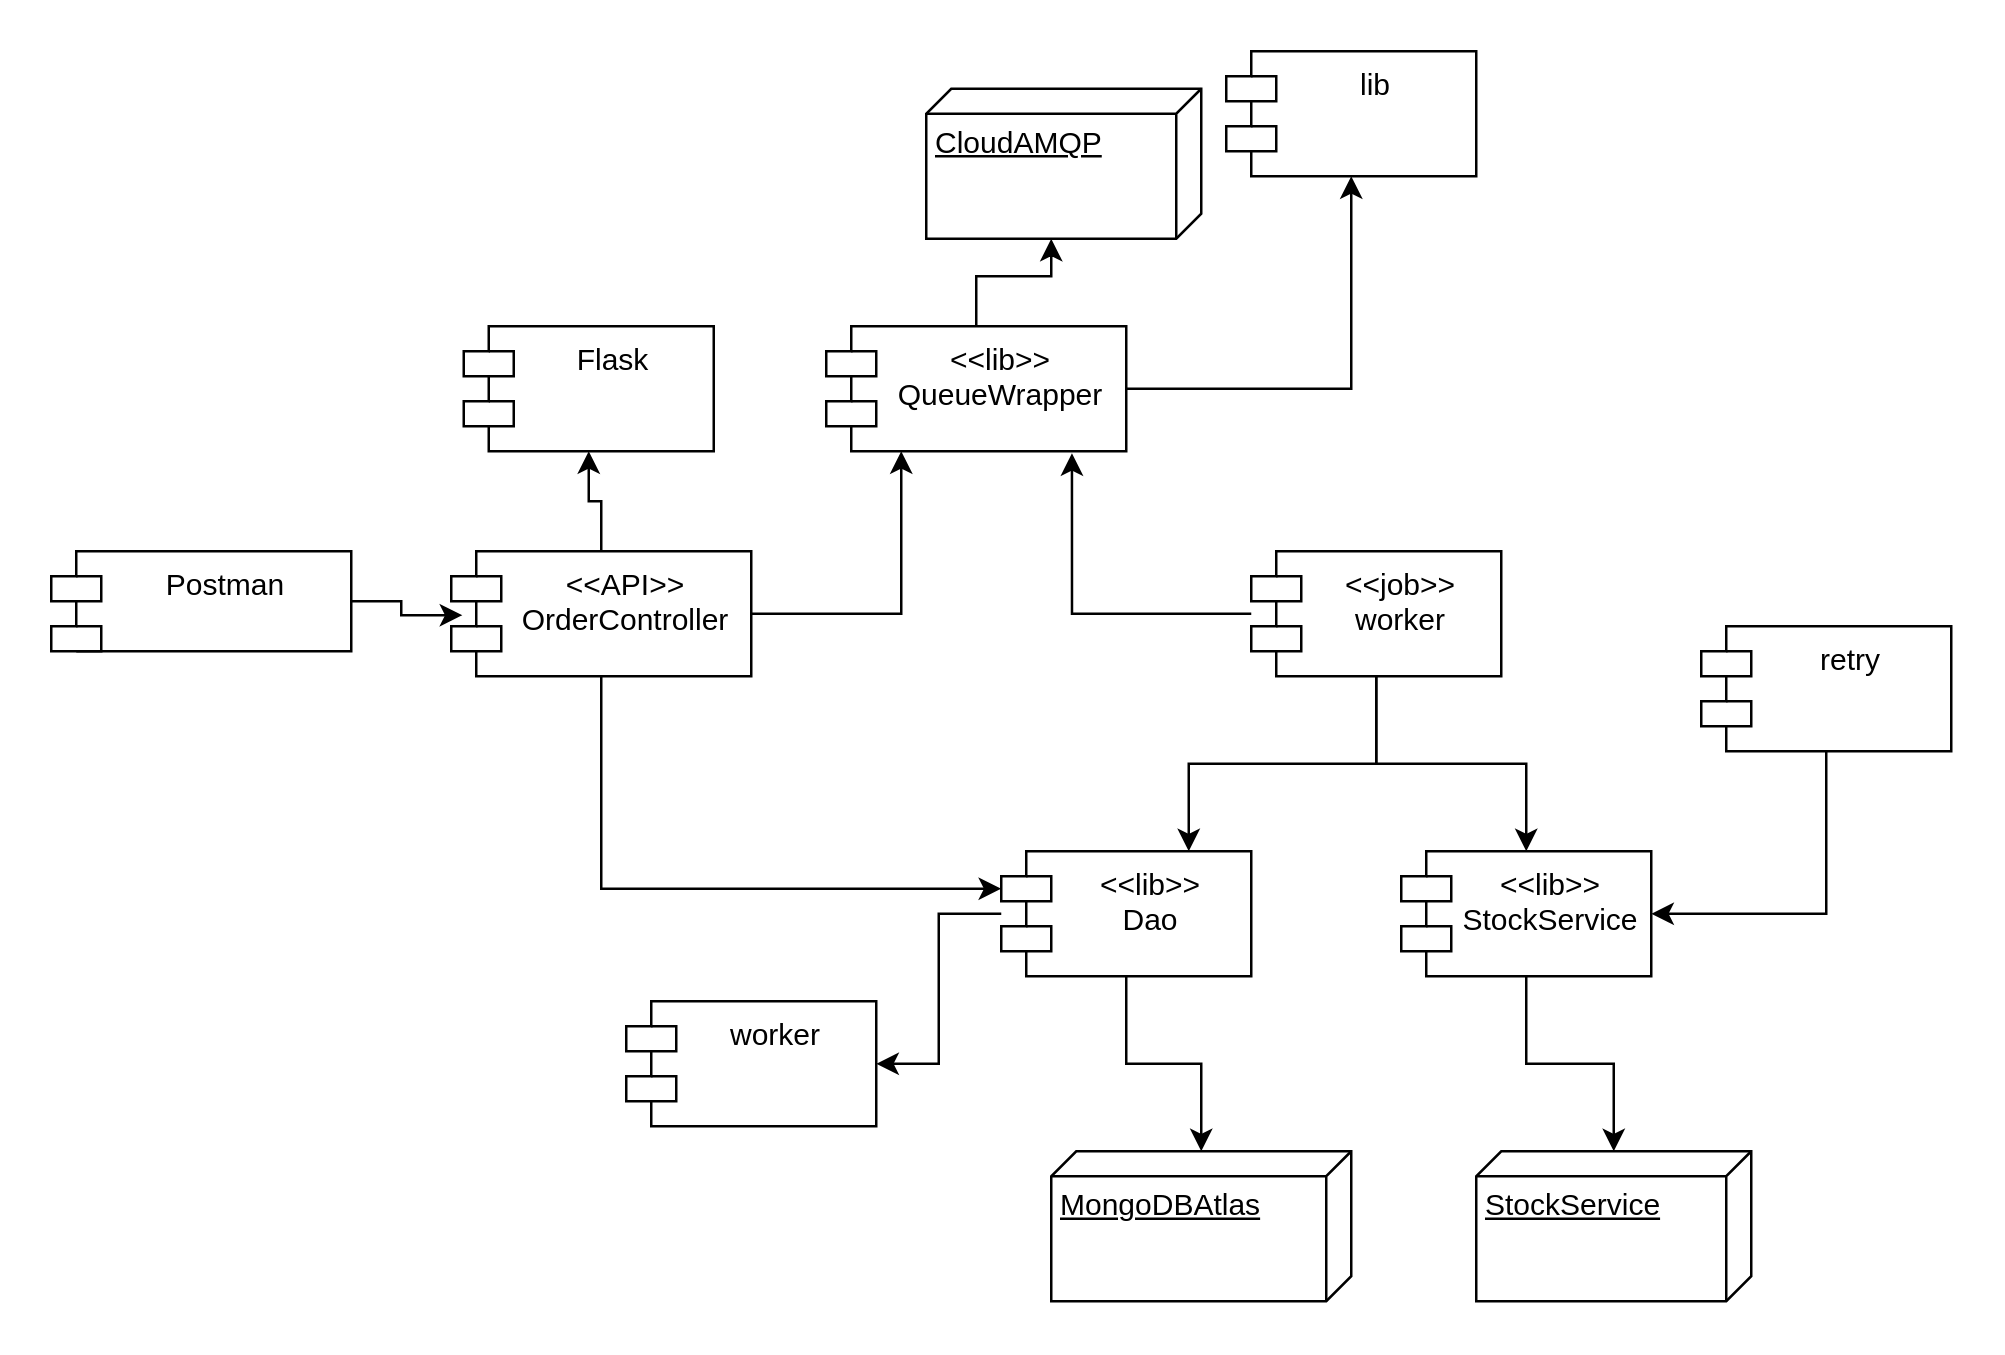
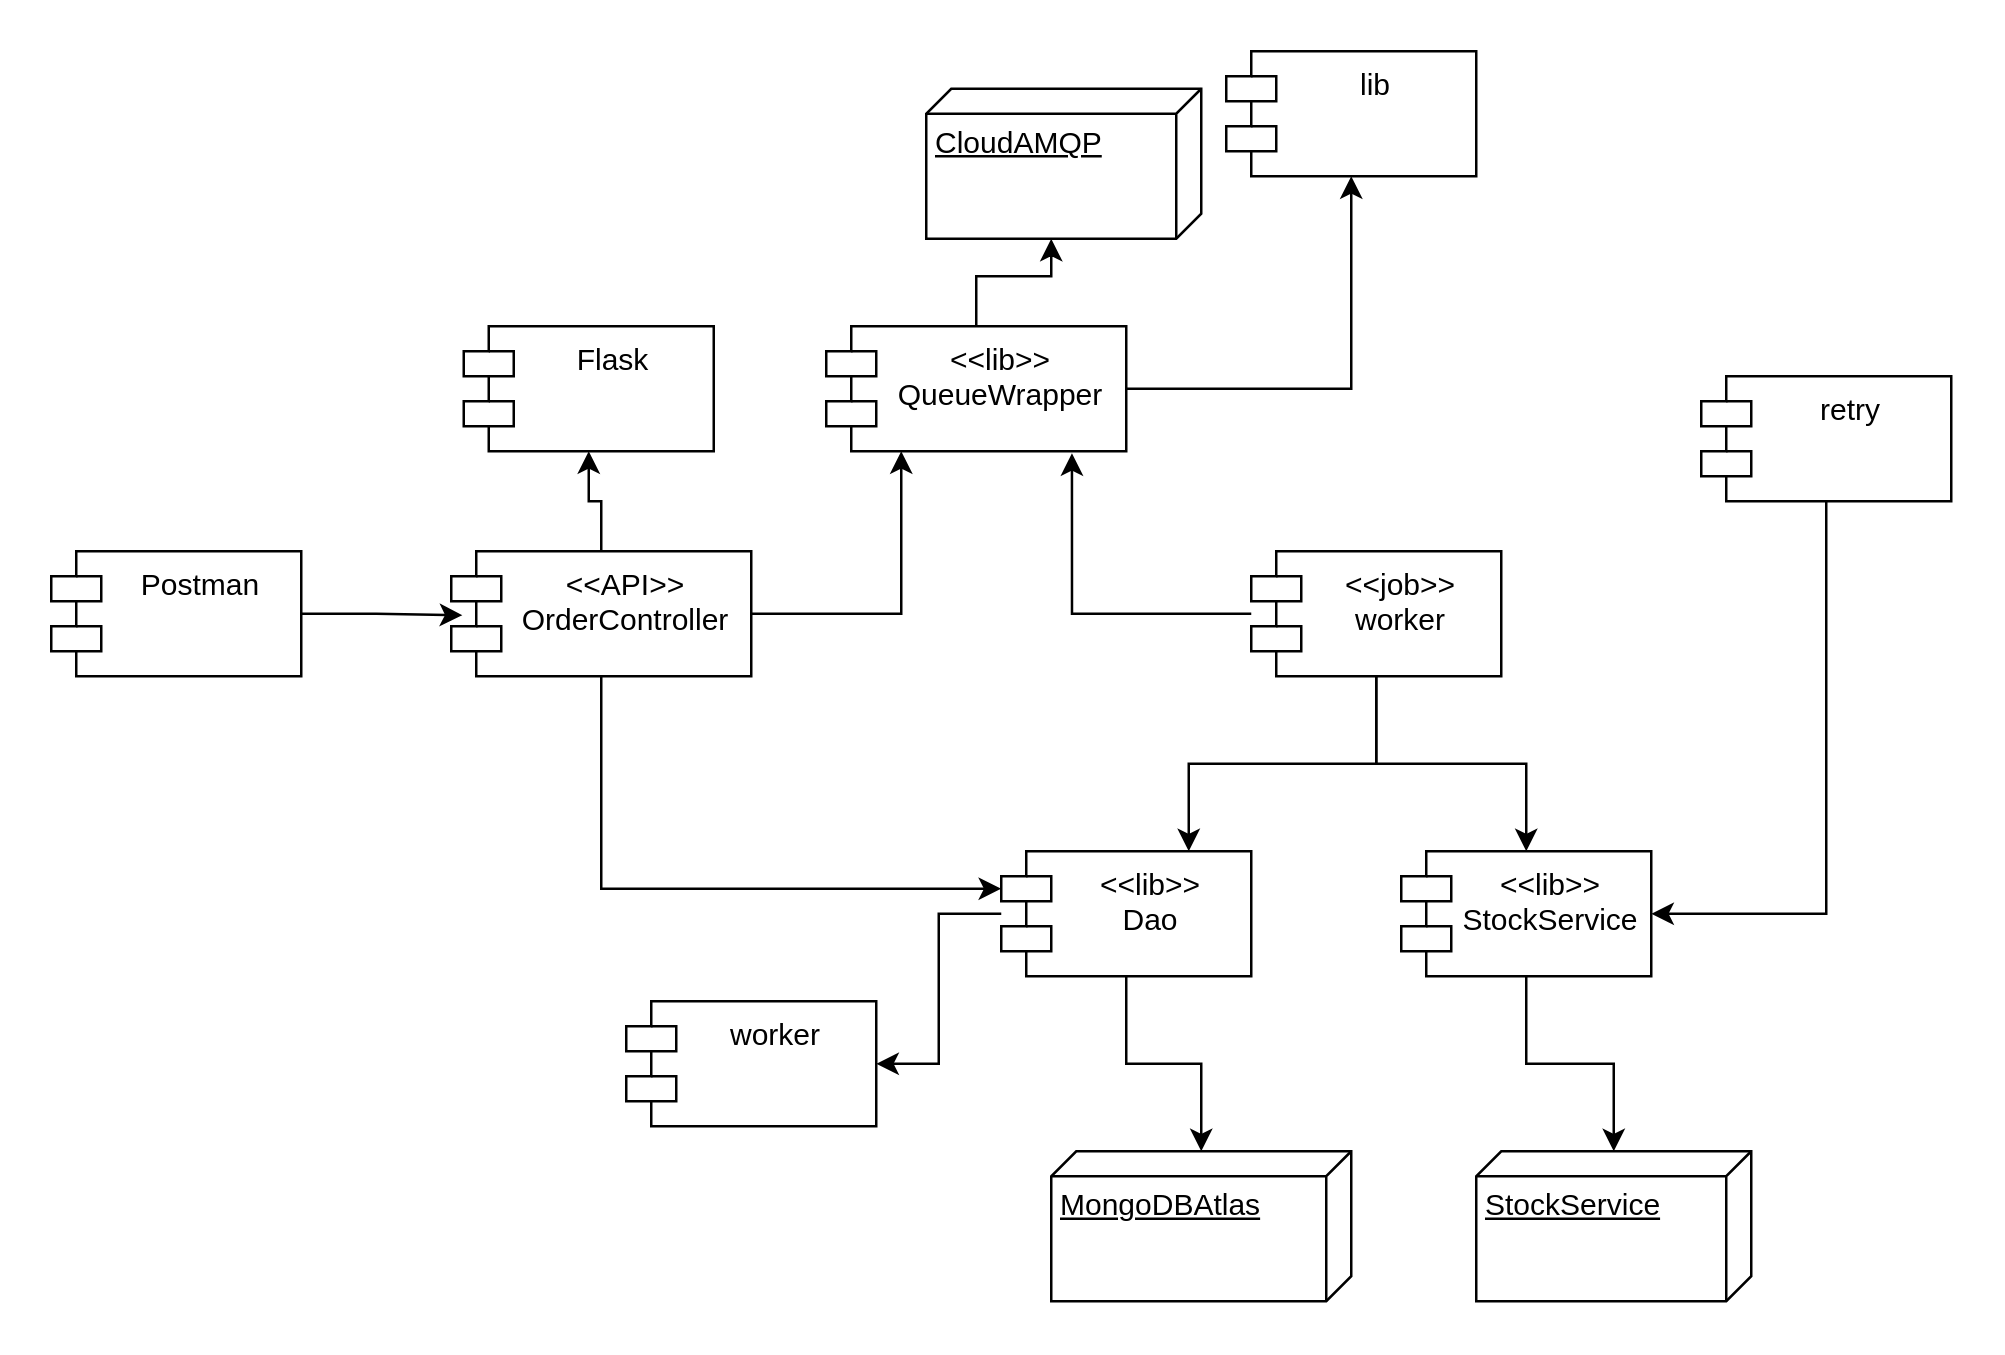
node "Postman": size 300x100 -> 250x125
node "retry": moved (1826, 689) -> (1826, 439)
